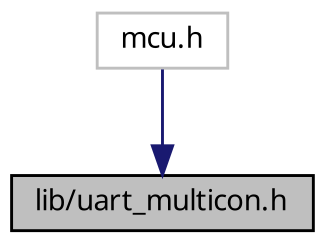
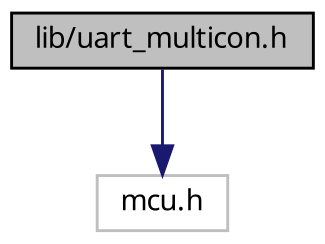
edge "mcu.h" -> "lib/uart_multicon.h": reversed
